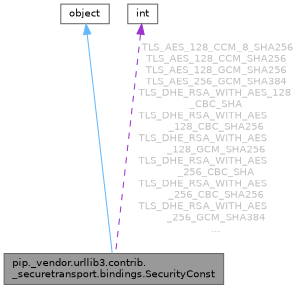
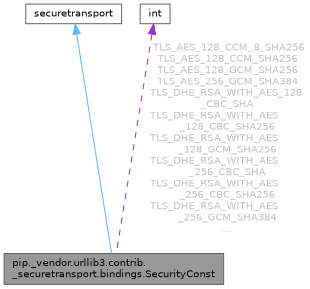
node "object": label "object" -> "securetransport"
